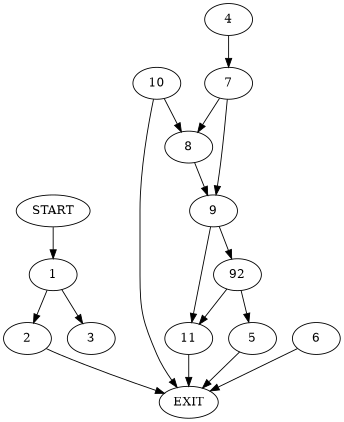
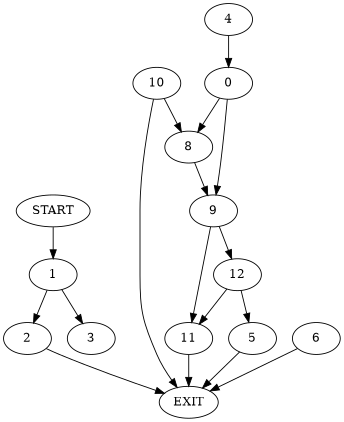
node "7": label "7" -> "0"
node "92": label "92" -> "12"
